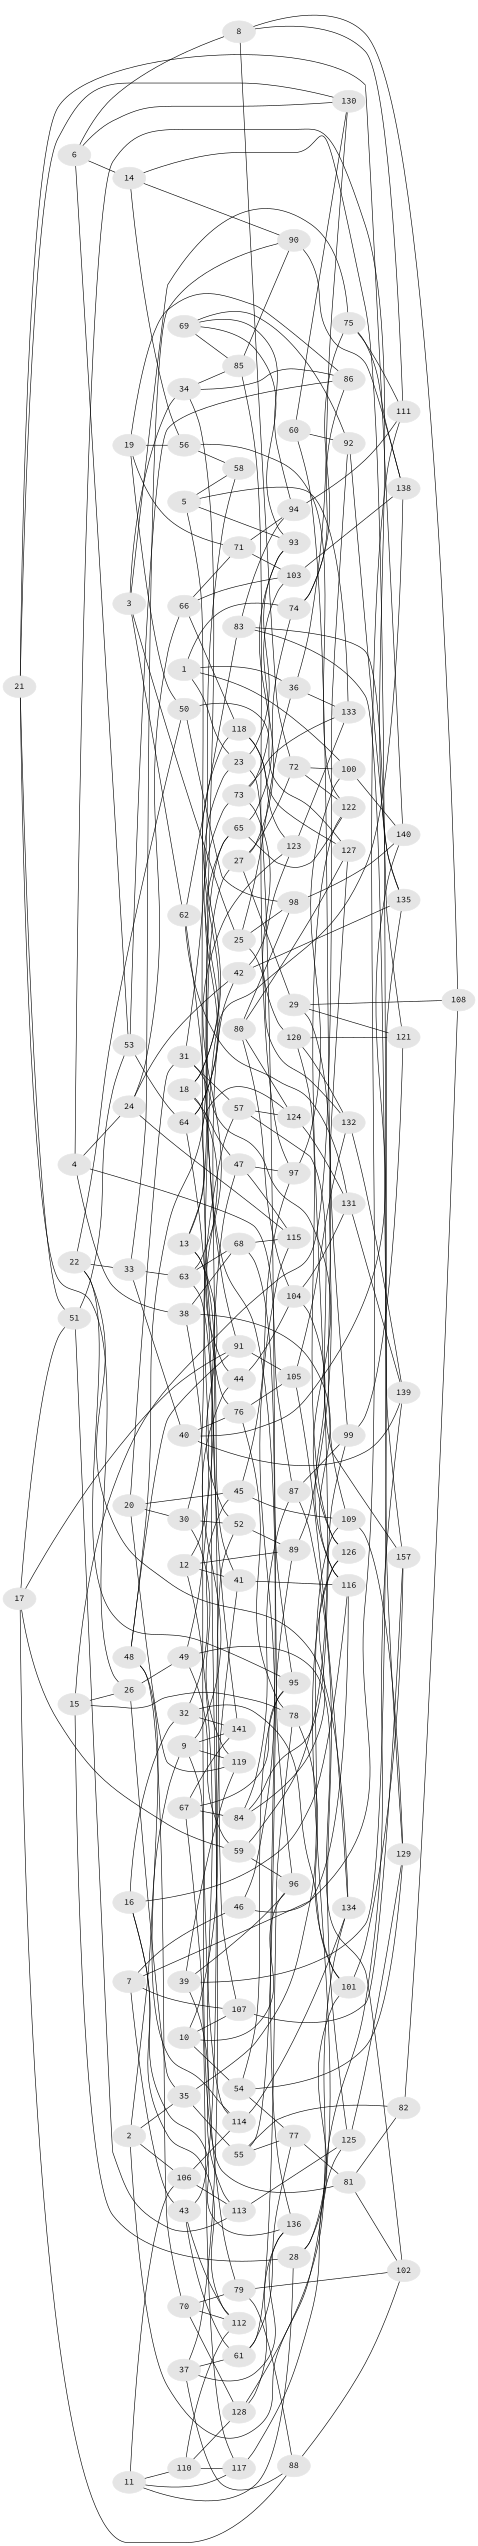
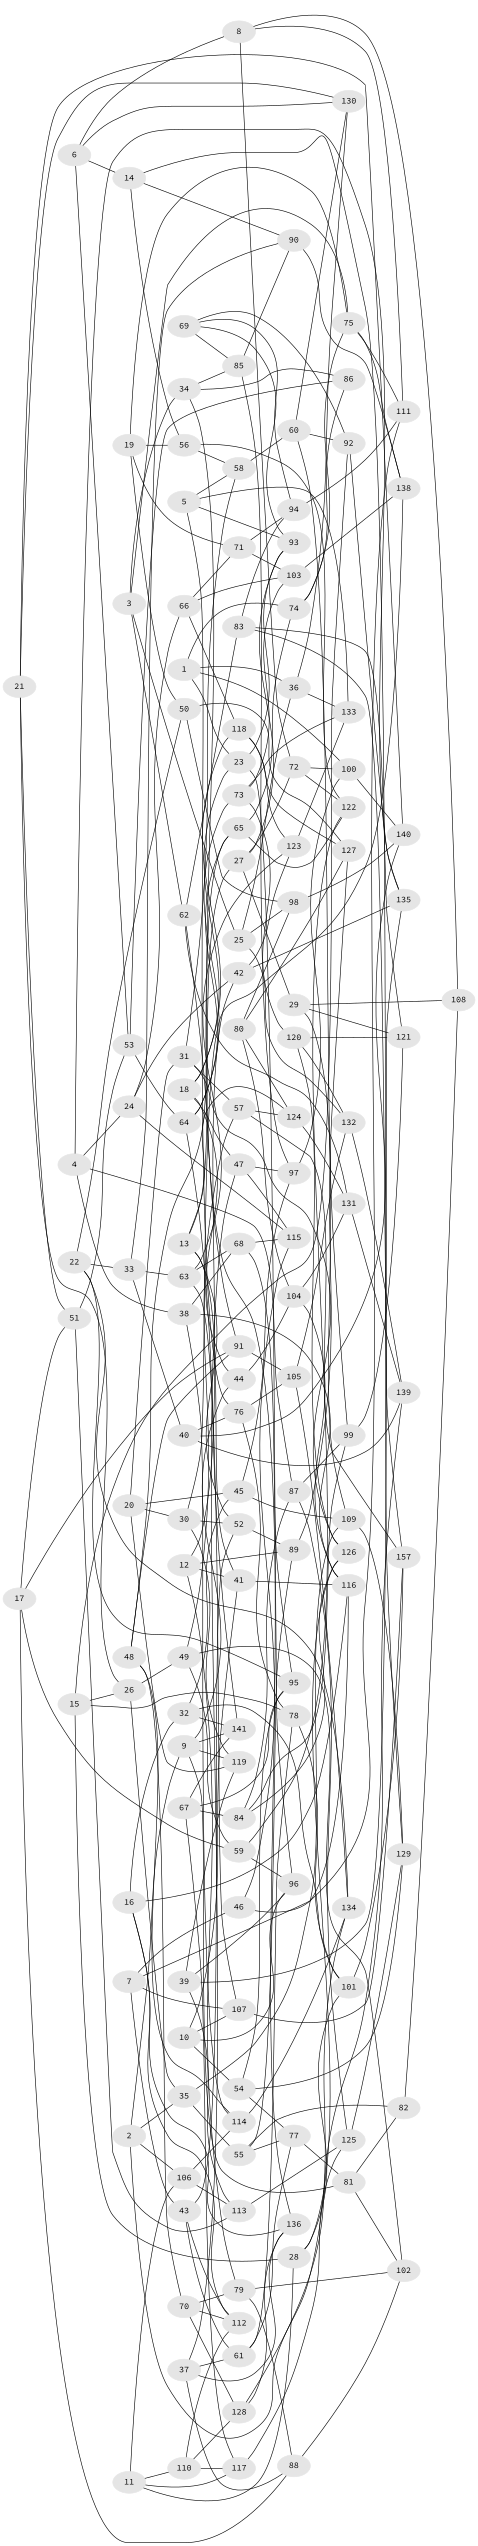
edge "86" -- "19": now "75" -- "19"
edge "60" -- "58": added
